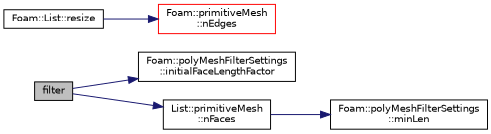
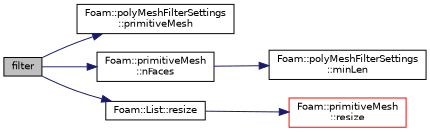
node "Foam::primitiveMesh ::nEdges": label "Foam::primitiveMesh ::nEdges" -> "Foam::primitiveMesh ::resize"
node "Foam::polyMeshFilterSettings ::initialFaceLengthFactor": label "Foam::polyMeshFilterSettings ::initialFaceLengthFactor" -> "Foam::polyMeshFilterSettings ::primitiveMesh"
edge "filter" -> "Foam::List::resize": added
node "List::primitiveMesh ::nFaces": label "List::primitiveMesh ::nFaces" -> "Foam::primitiveMesh ::nFaces"
